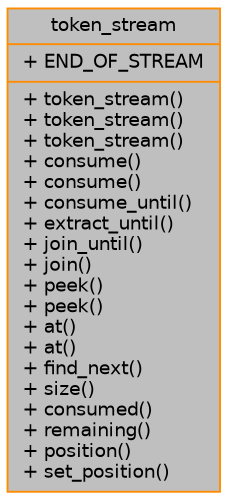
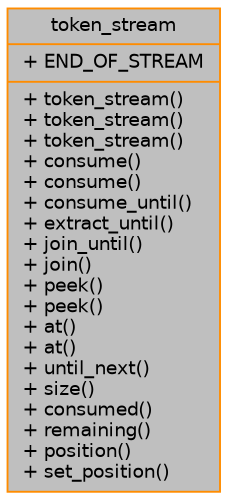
node "token_stream": text "+ find_next()" -> "+ until_next()"
